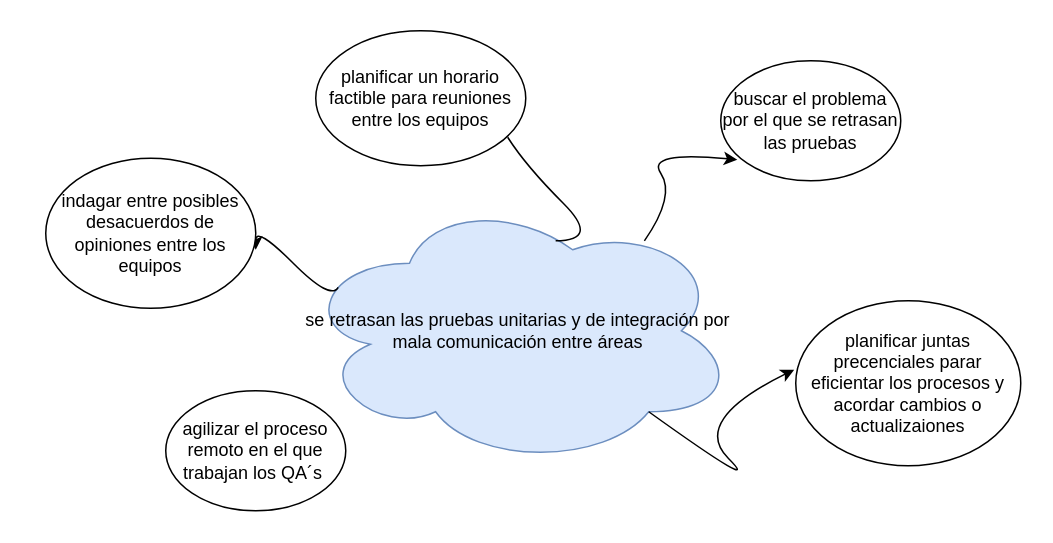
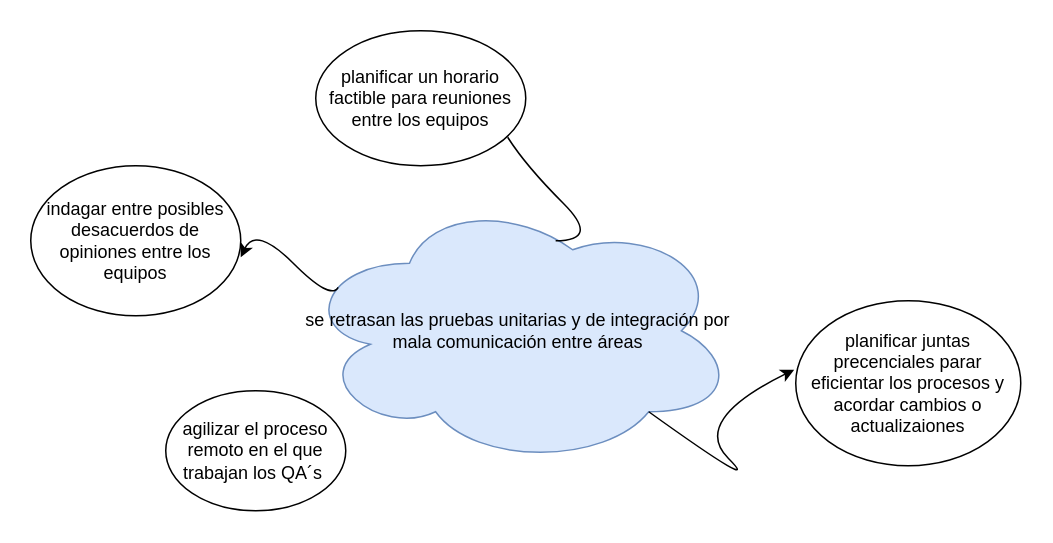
node "buscar el problema por el que se retrasan las pruebas": removed
edge "se retrasan las pruebas unitarias y de integración por mala comunicación entre áreas" -> "buscar el problema por el que se retrasan las pruebas": removed
node "indagar entre posibles desacuerdos de opiniones entre los equipos": moved (151, 233) -> (136, 241)
